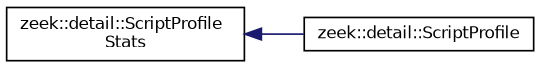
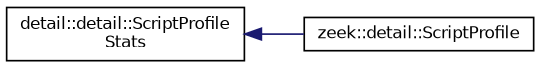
node "zeek::detail::ScriptProfile Stats": label "zeek::detail::ScriptProfile Stats" -> "detail::detail::ScriptProfile Stats"
